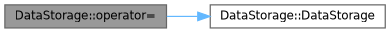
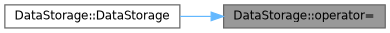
edge "DataStorage::operator=" -> "DataStorage::DataStorage": reversed
